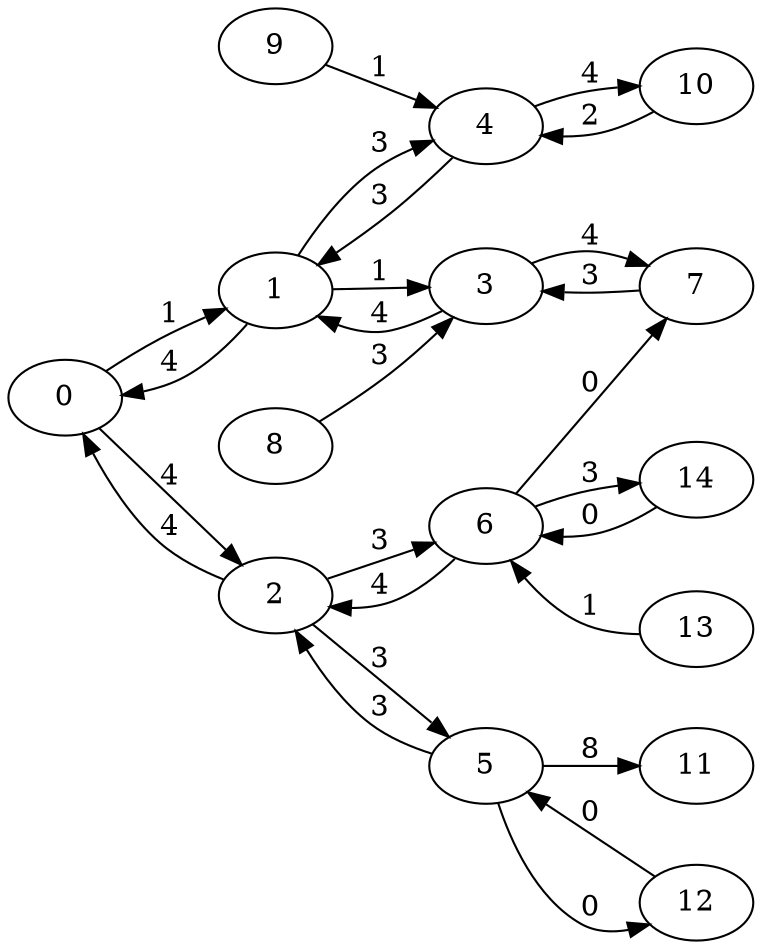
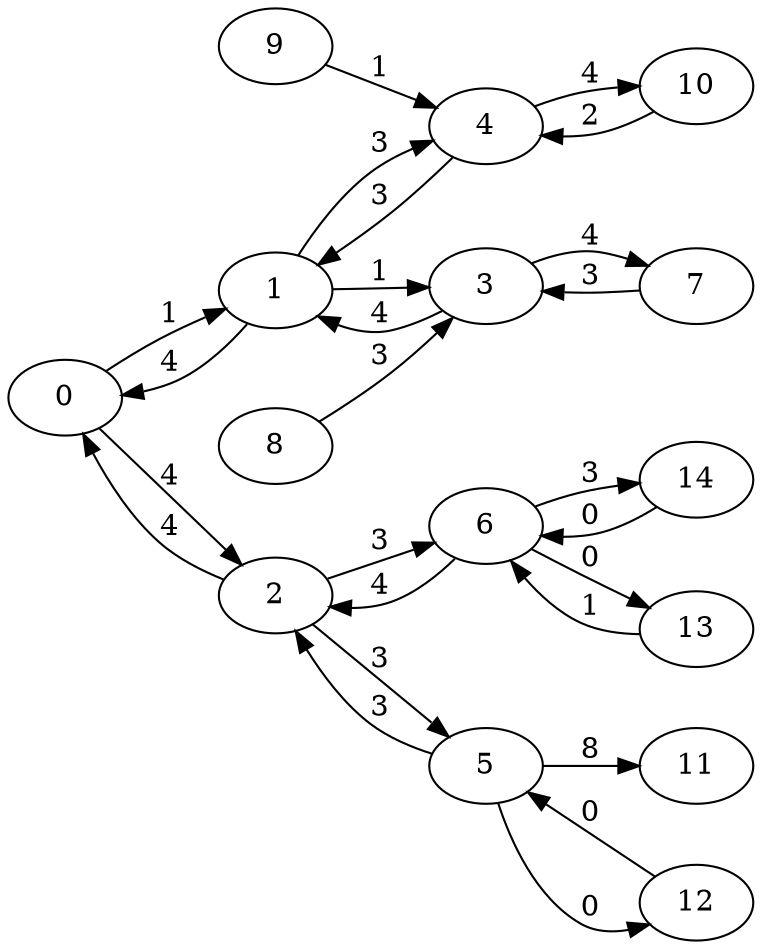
edge "6" -> "7": now "6" -> "13"
